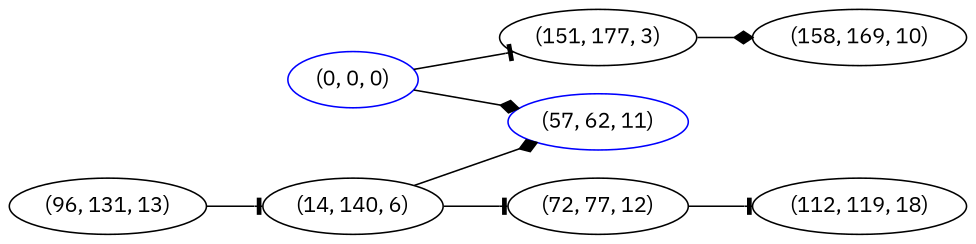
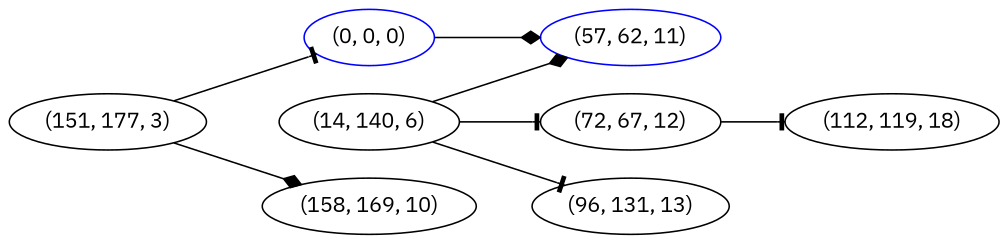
edge "(0, 0, 0)" -> "(151, 177, 3)": reversed
edge "(96, 131, 13)" -> "(14, 140, 6)": reversed
node "(72, 77, 12)": label "(72, 77, 12)" -> "(72, 67, 12)"
